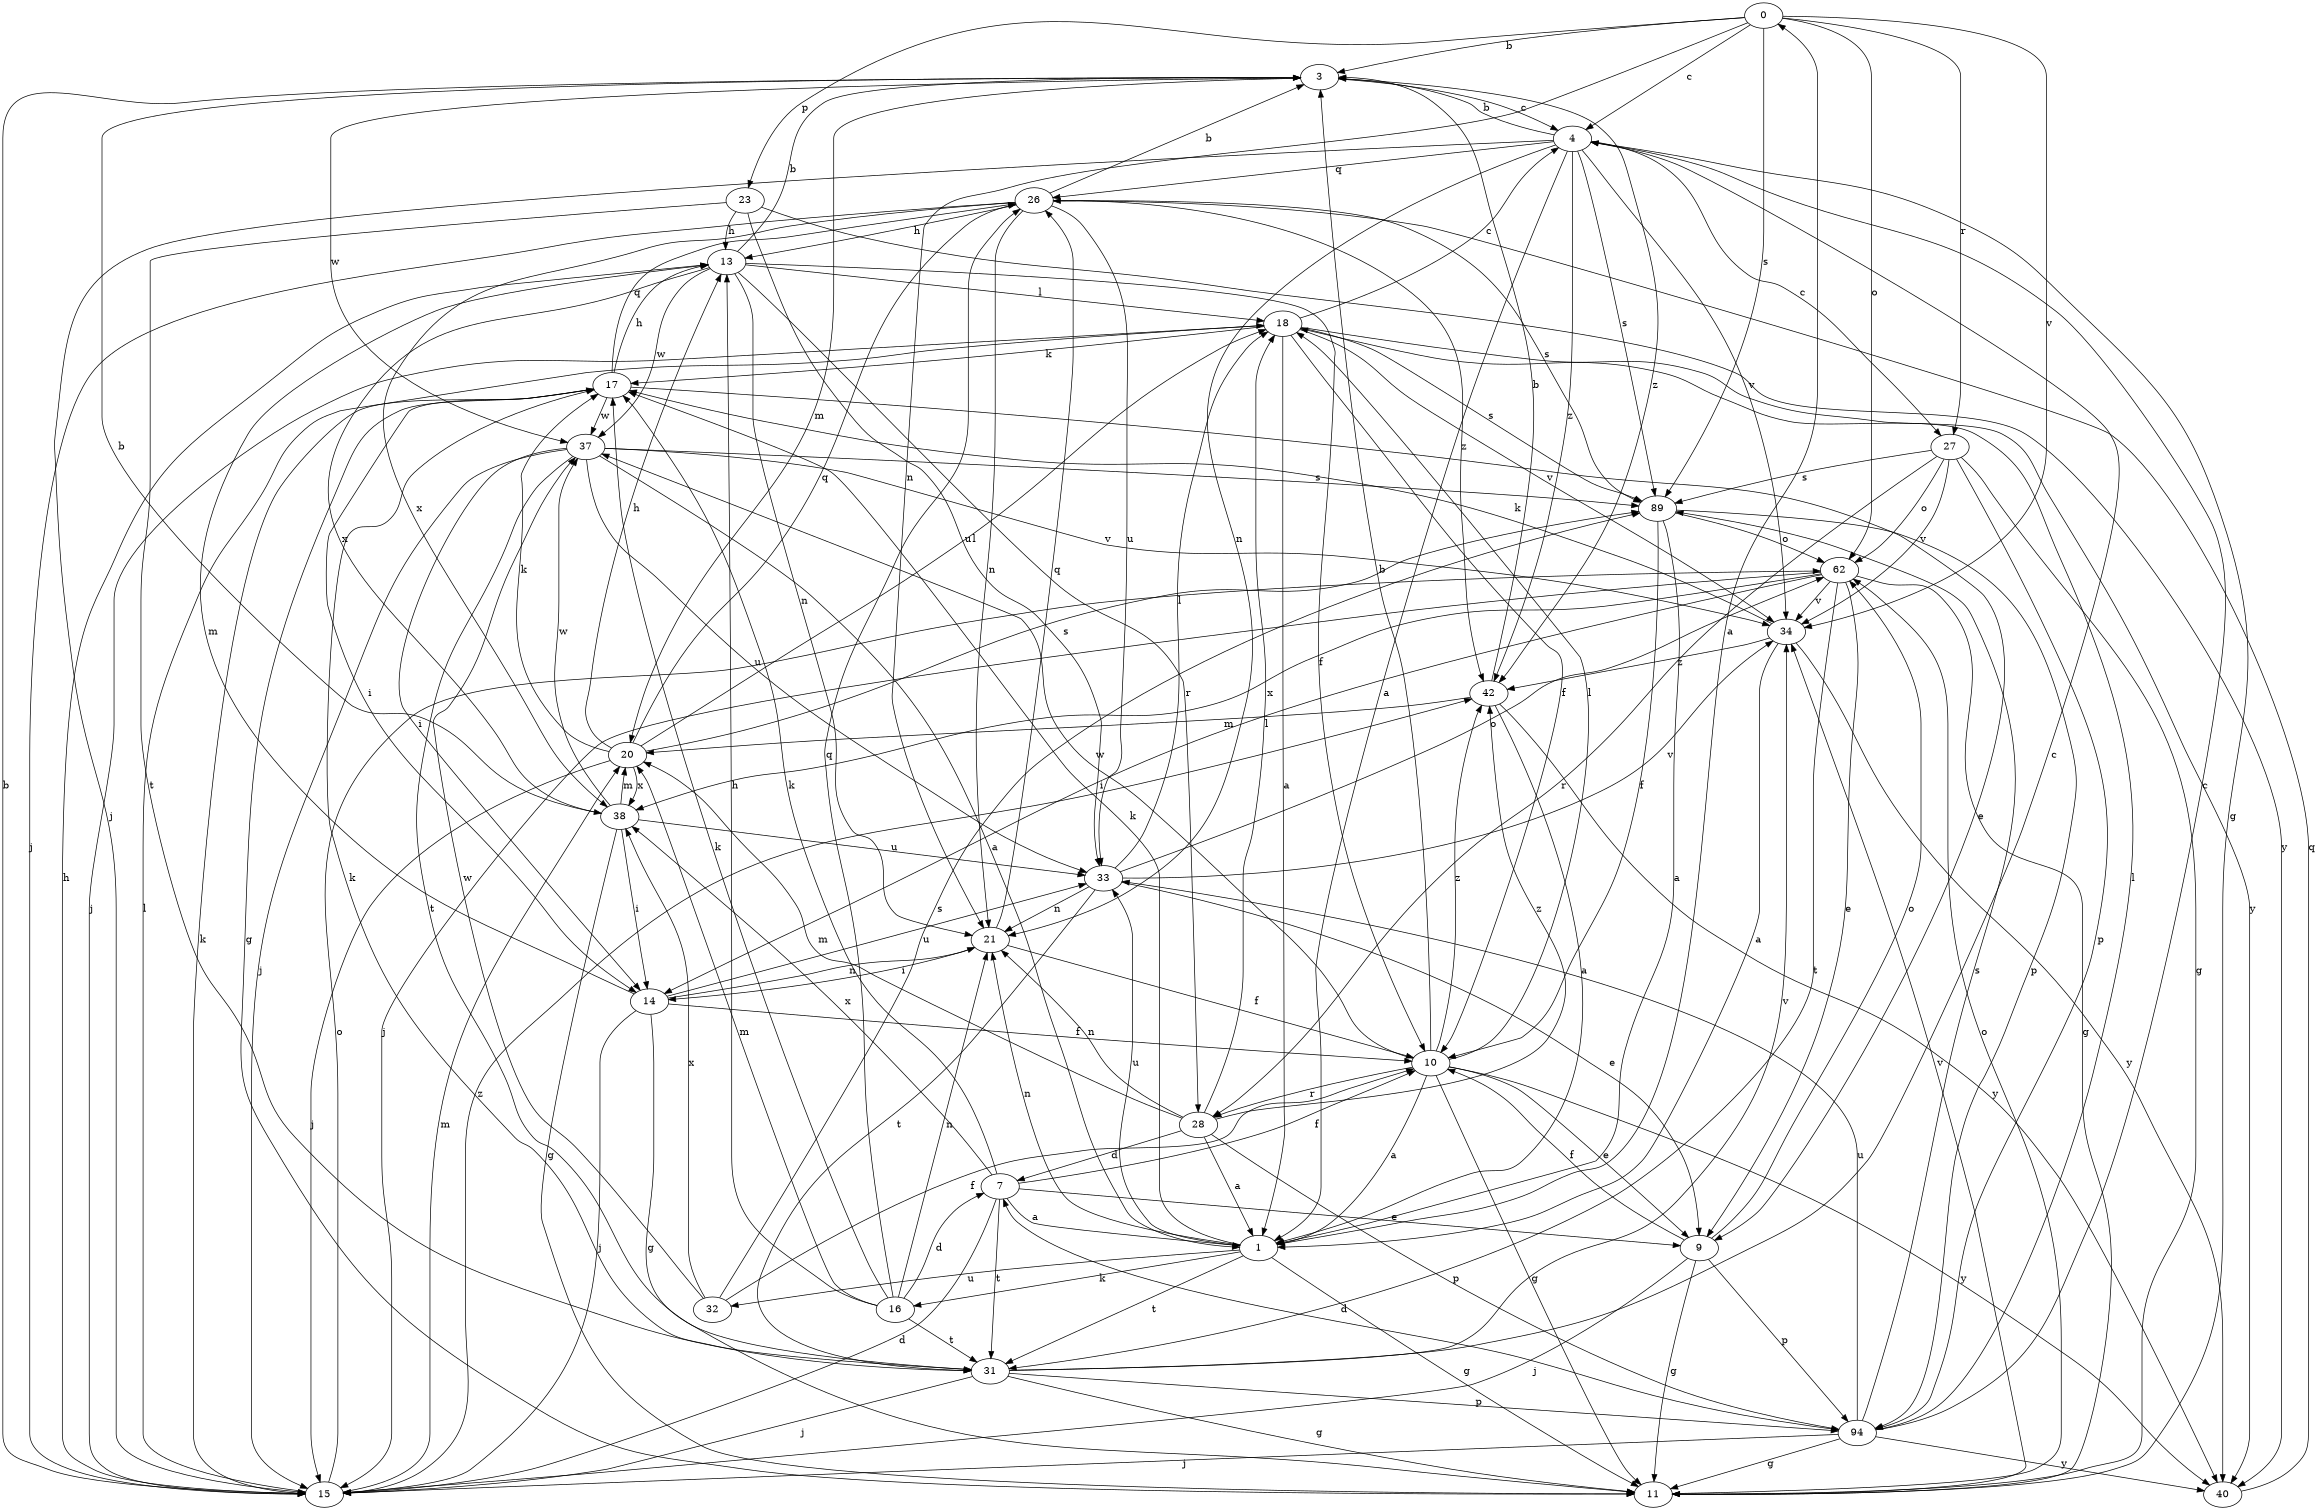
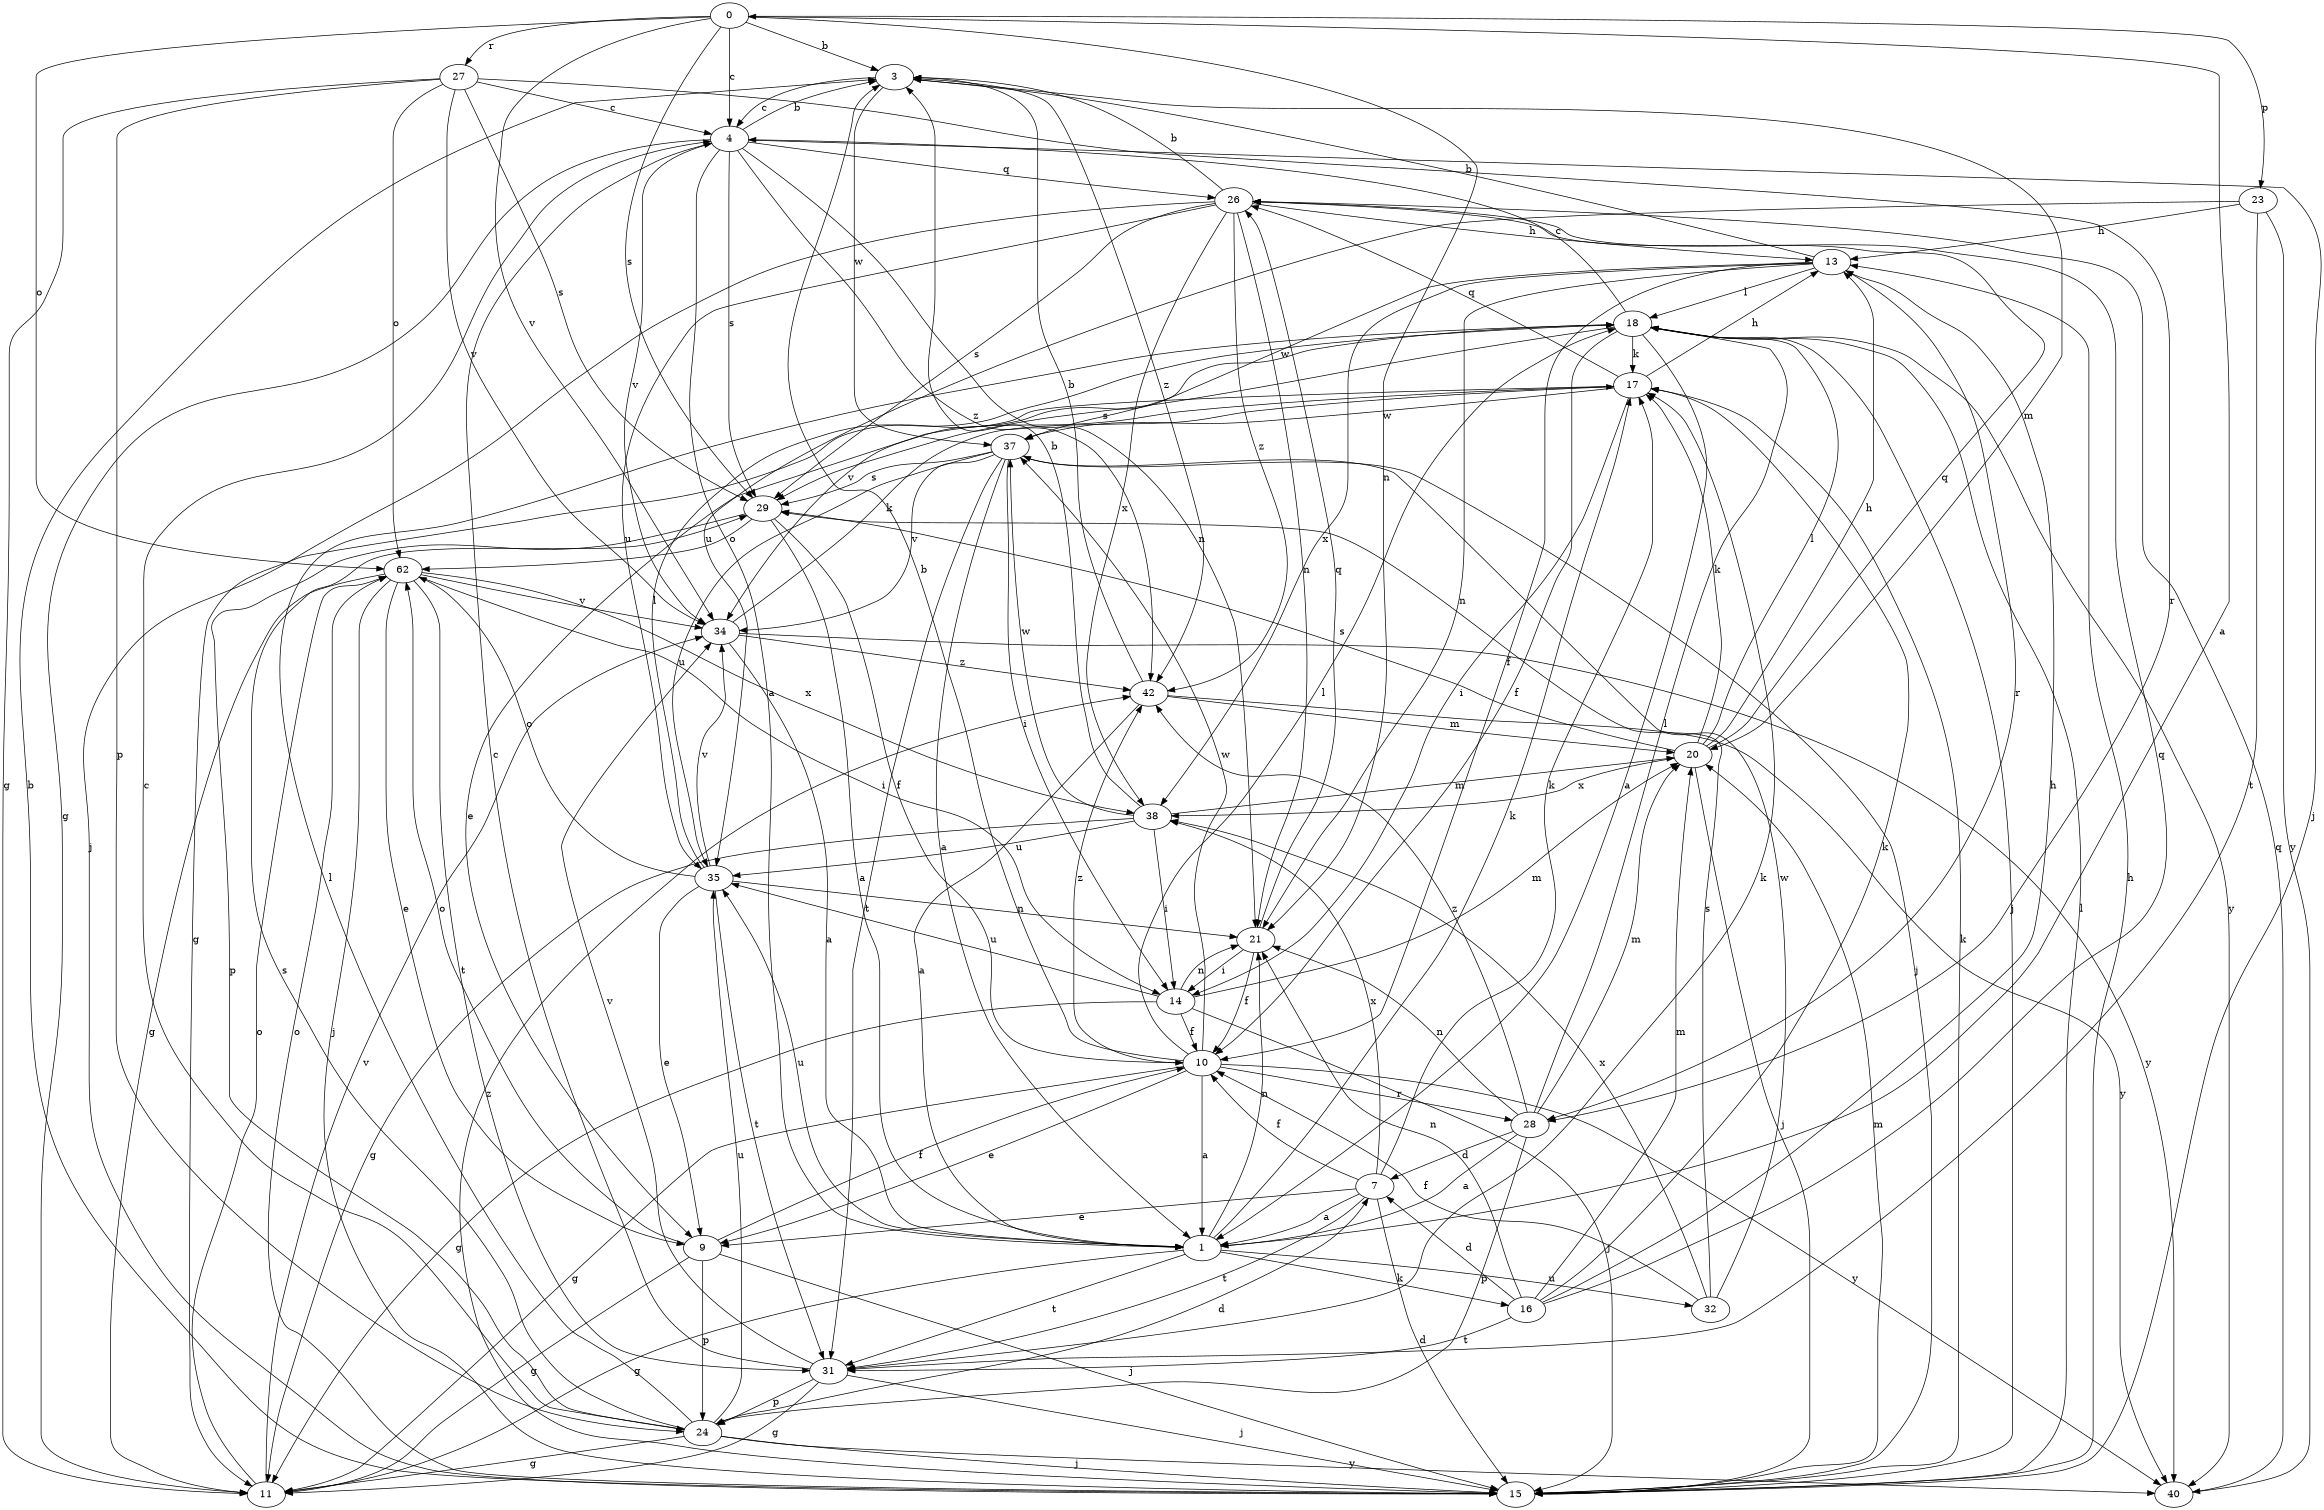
edge "4" -> "27": reversed
node "89": label "89" -> "29"
edge "14" -> "13": now "14" -> "20"
node "33": label "33" -> "35"
node "94": label "94" -> "24"
